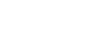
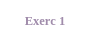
node "Exerc 1": added
